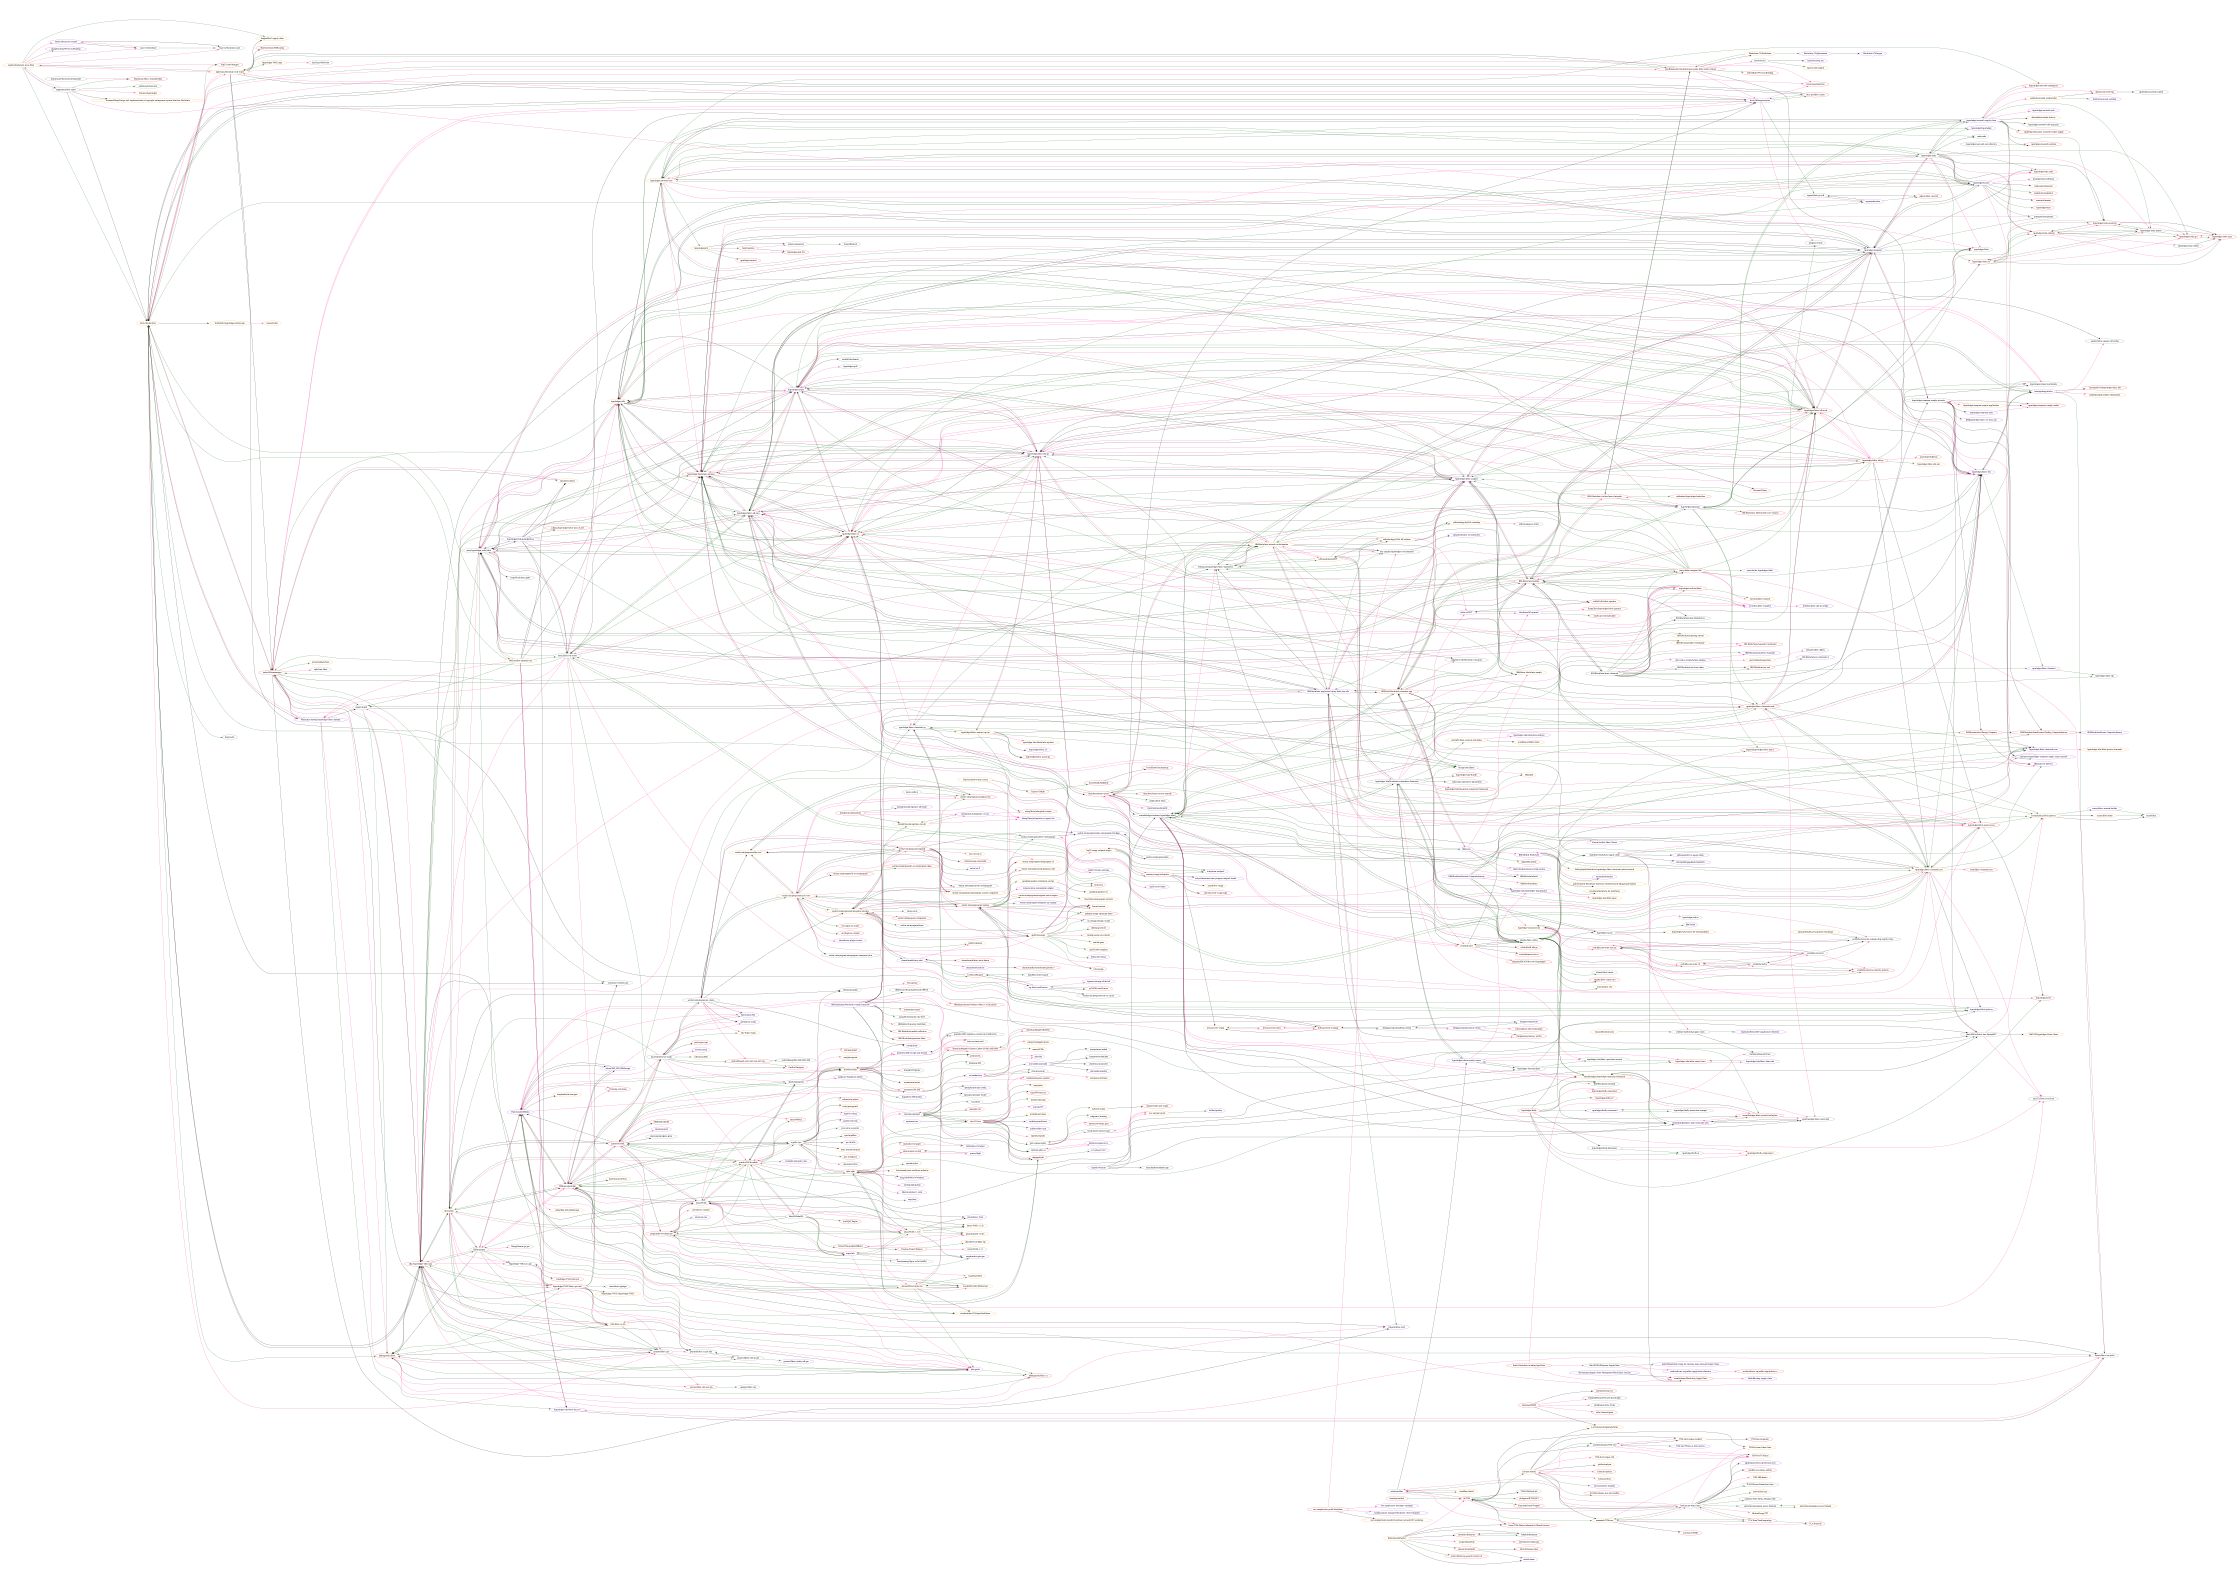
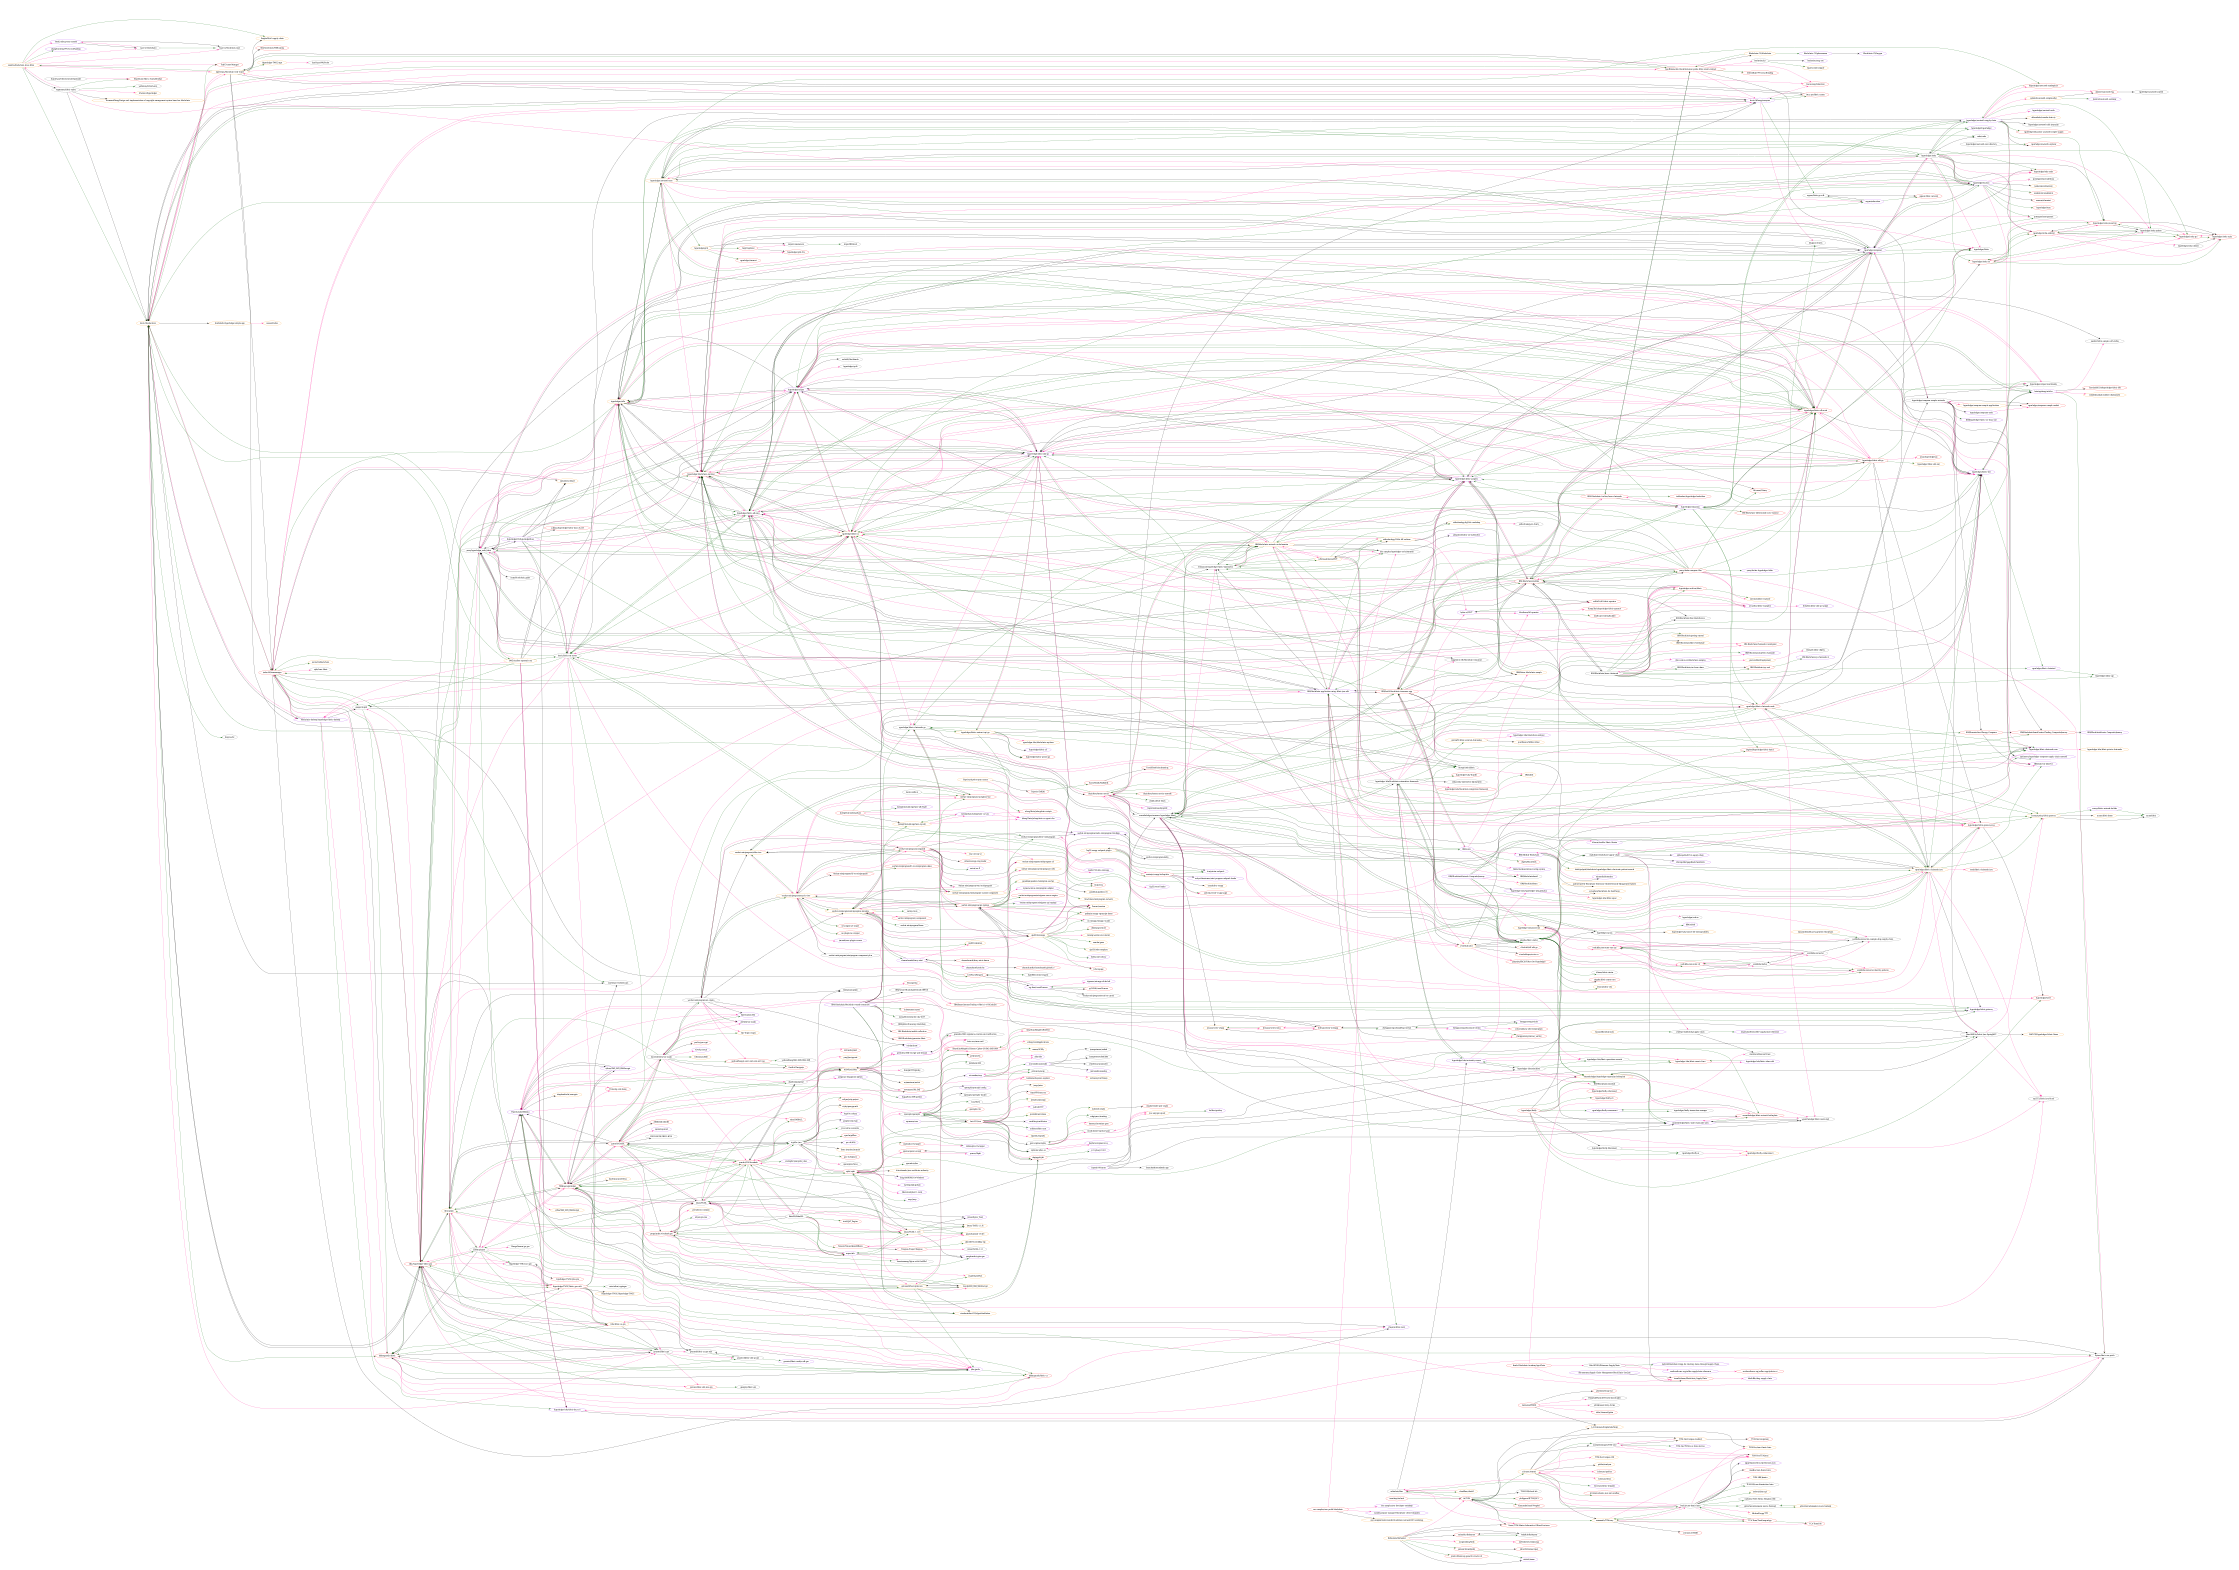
edge "yeasy/docker-compose-files" -> "hyperledger/caliper": now "yeasy/docker-compose-files" -> "bft-smart/library"
node "nnedkov/tum-thesis-ansible": label "nnedkov/tum-thesis-ansible" -> "nnedkov/tum-thesis-latex"
